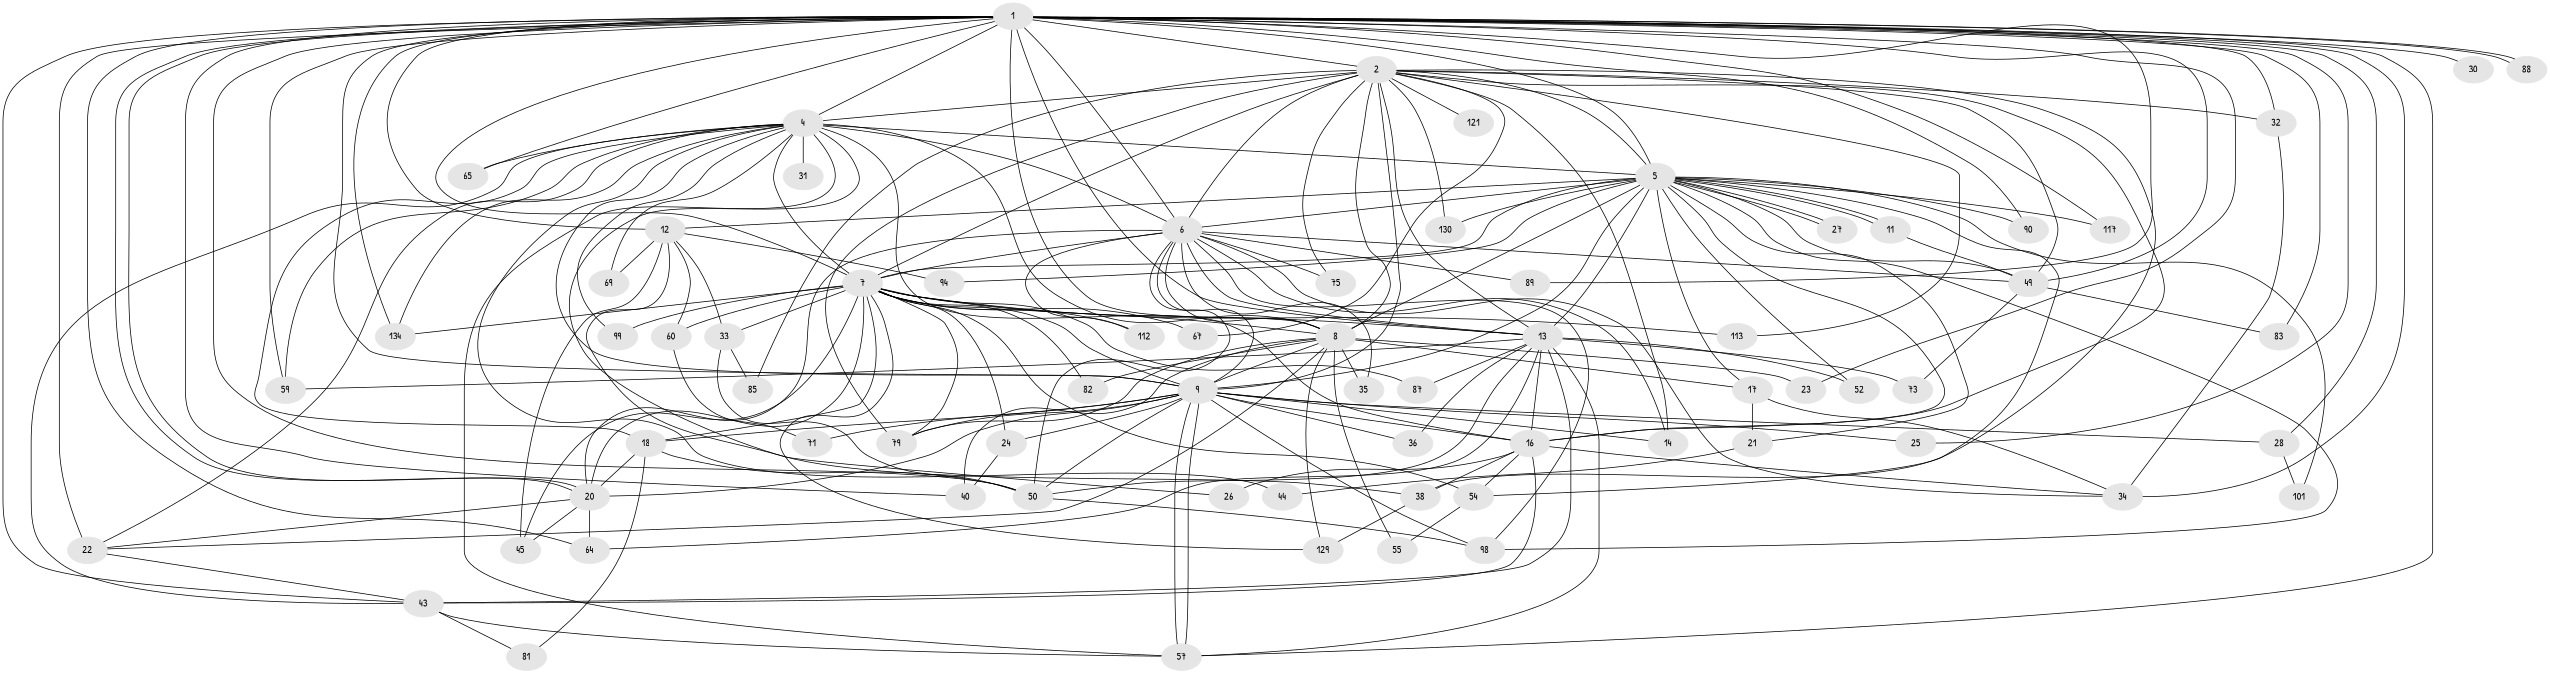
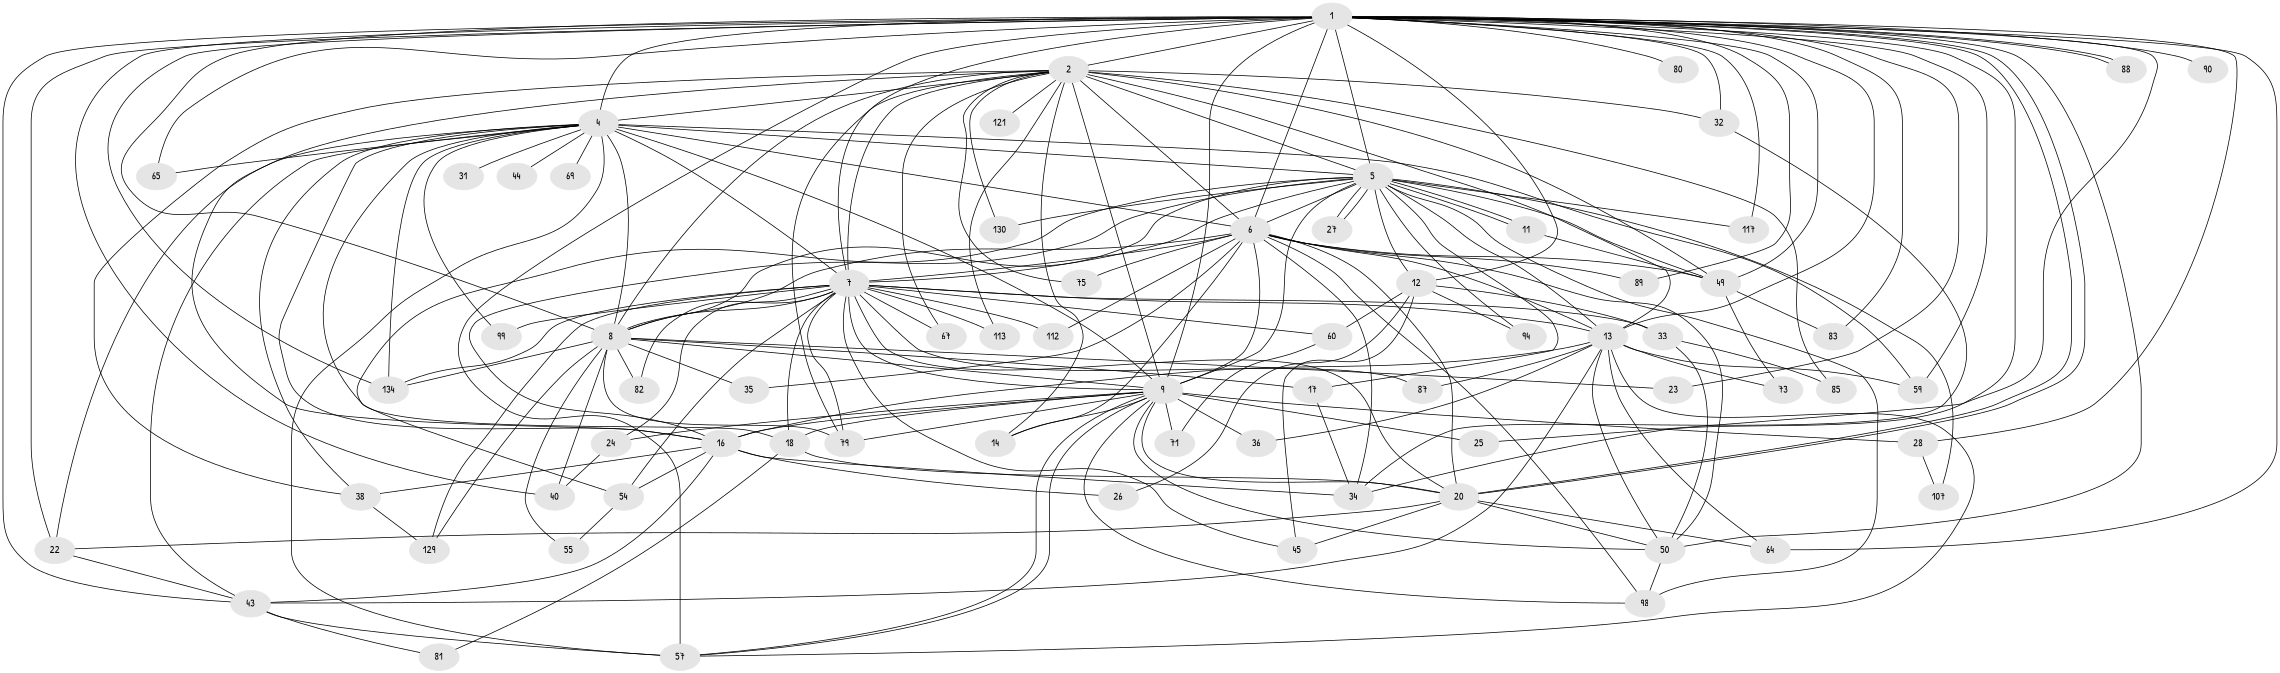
node "30": label "30" -> "80"
edge "5" -- "90": removed
edge "12" -- "69": removed
node "52": removed
node "21": removed
edge "18" -- "50": now "20" -- "50"
node "101": label "101" -> "107"
edge "8" -- "22": now "8" -- "134"
